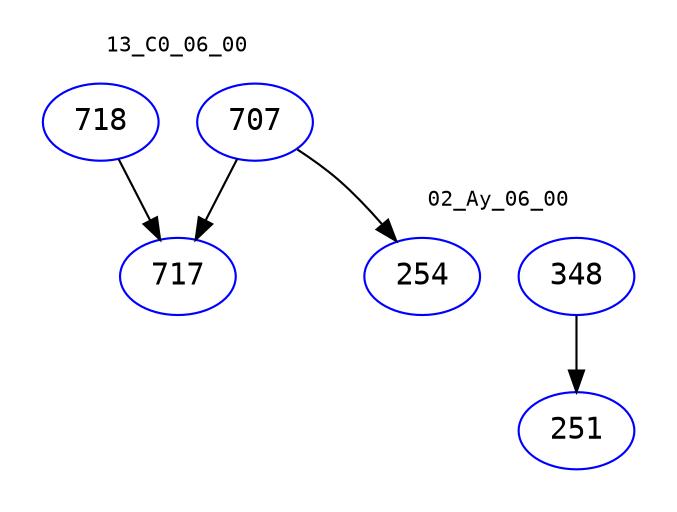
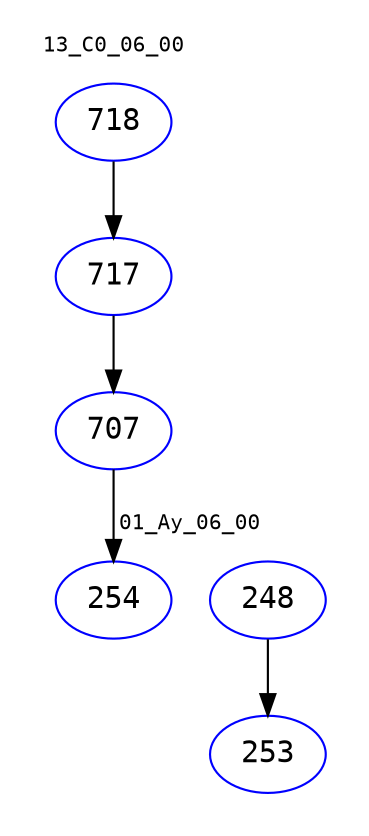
edge "707" -> "717": reversed
cluster "02_Ay_06_00": label "02_Ay_06_00" -> "01_Ay_06_00"
node "348": label "348" -> "248"
node "251": label "251" -> "253"
